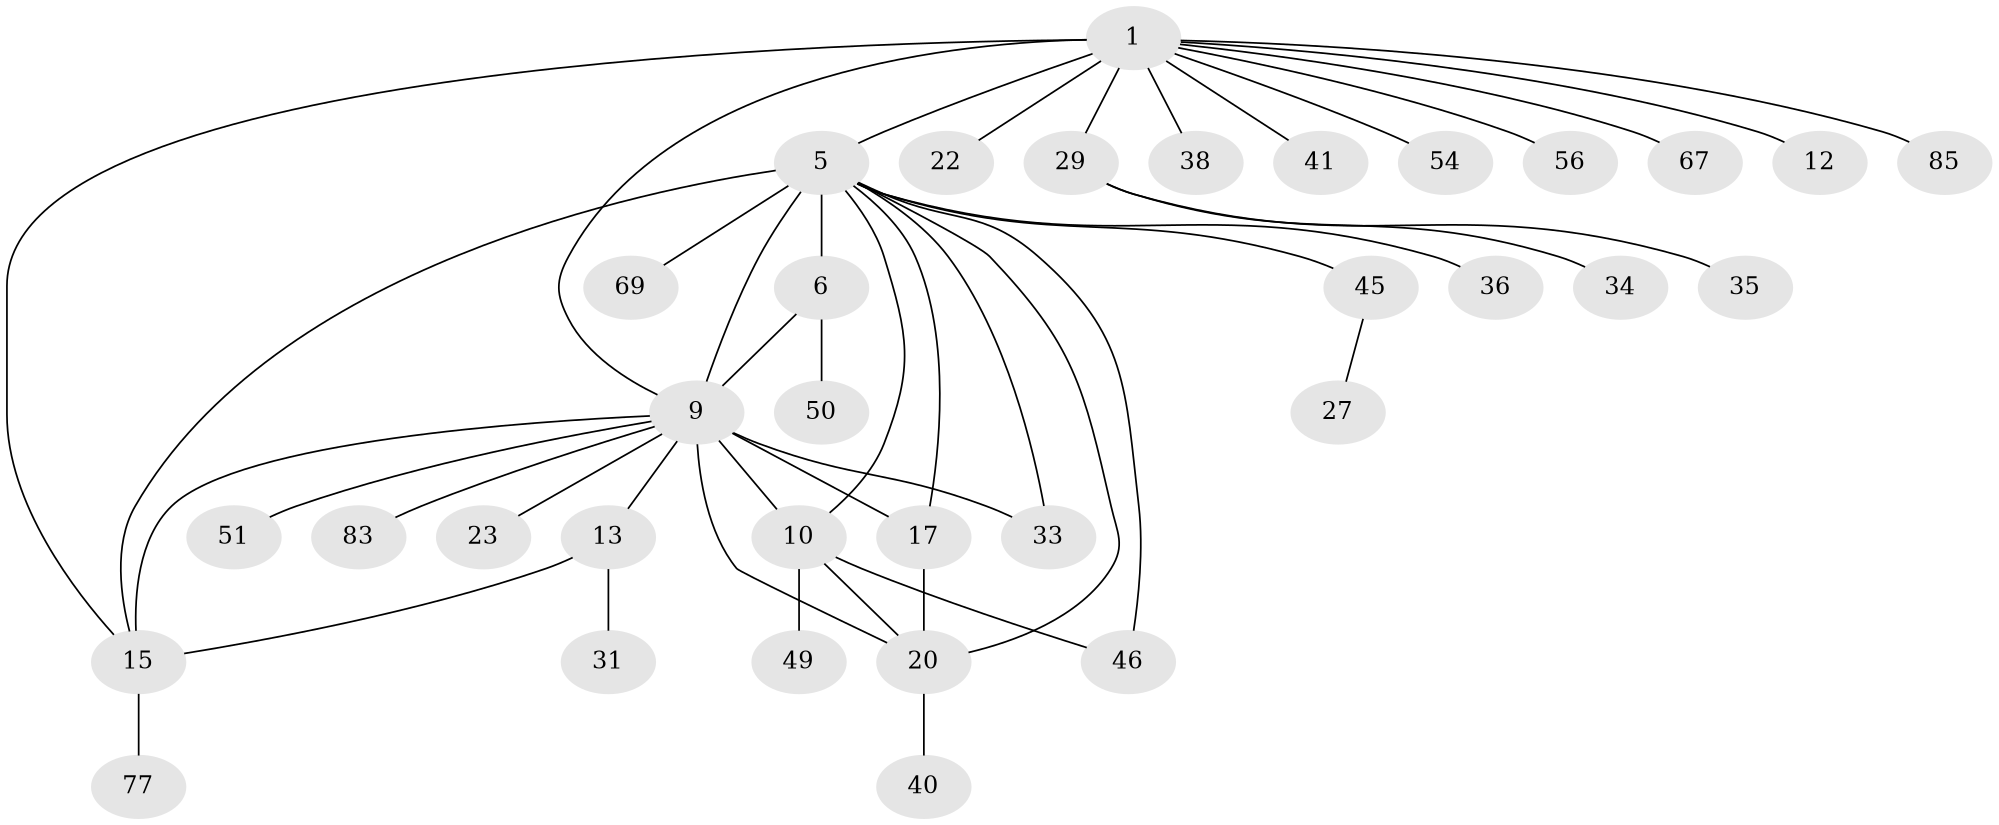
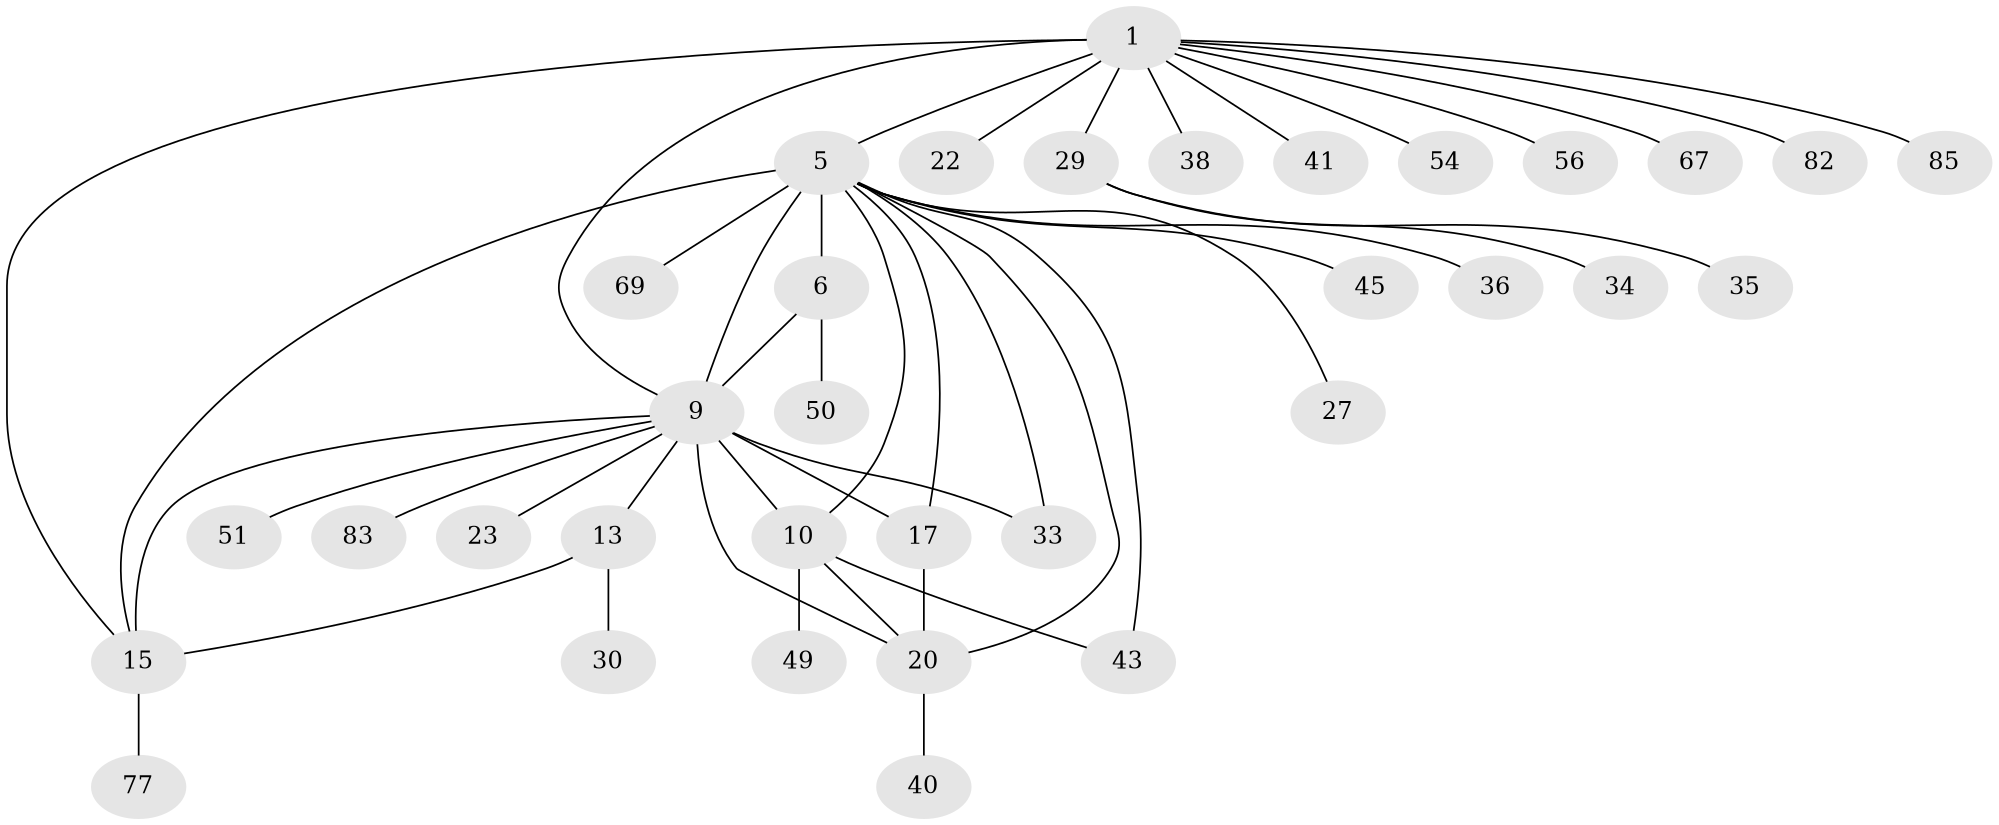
node "12": label "12" -> "82"
edge "45" -- "27": now "5" -- "27"
node "31": label "31" -> "30"
node "46": label "46" -> "43"
